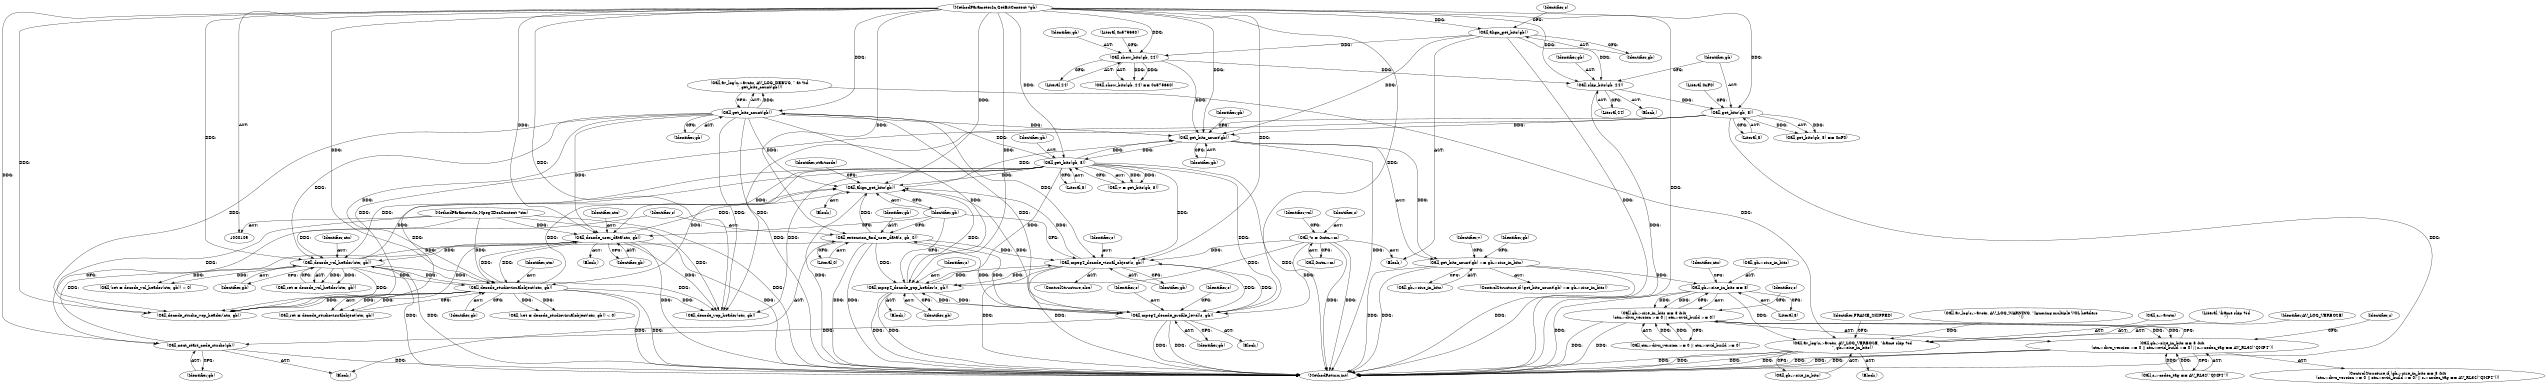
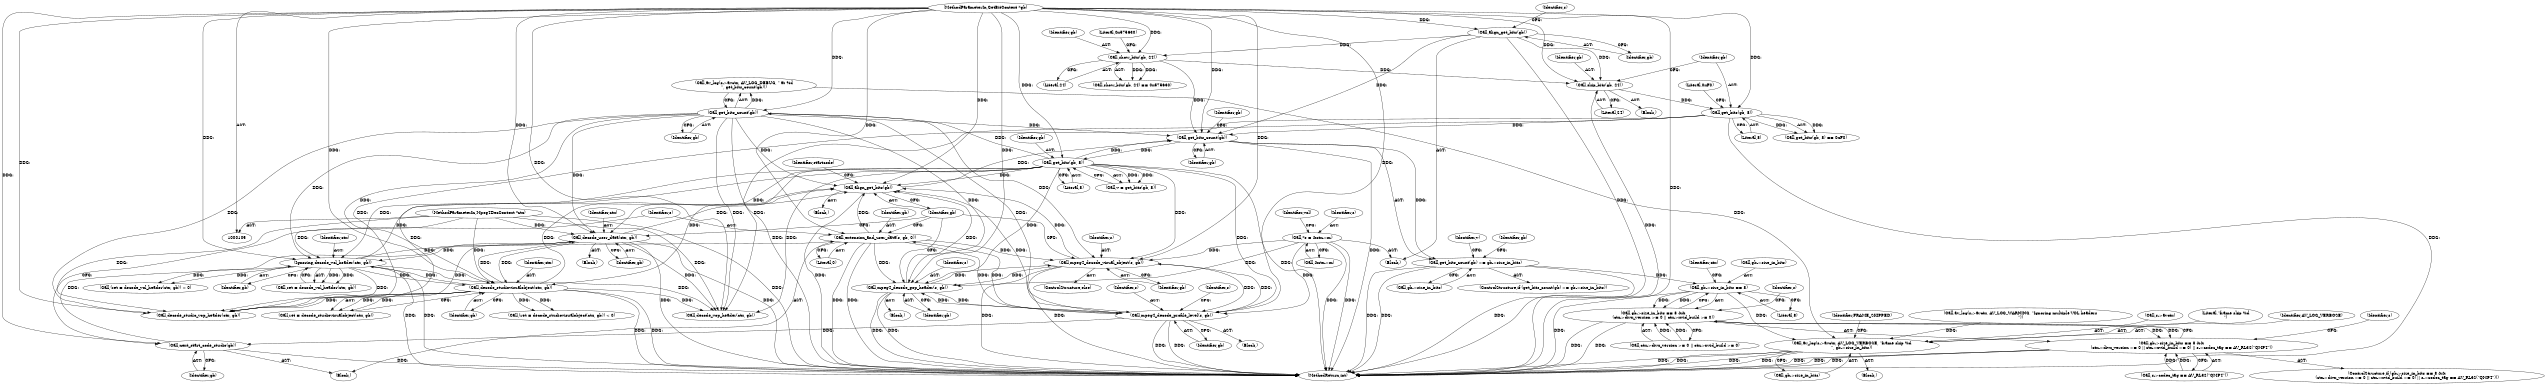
node "(Call,decode_vol_header(ctx, gb))": label "(Call,decode_vol_header(ctx, gb))" -> "(Ignoring,decode_vol_header(ctx, gb))"
